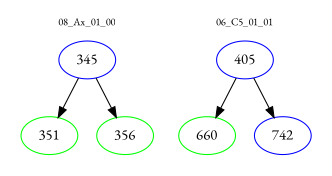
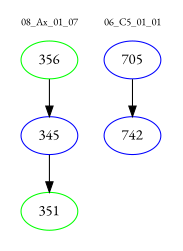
cluster "08_Ax_01_00": label "08_Ax_01_00" -> "08_Ax_01_07"
node "405": label "405" -> "705"
edge "345" -> "356": reversed
node "660": removed
